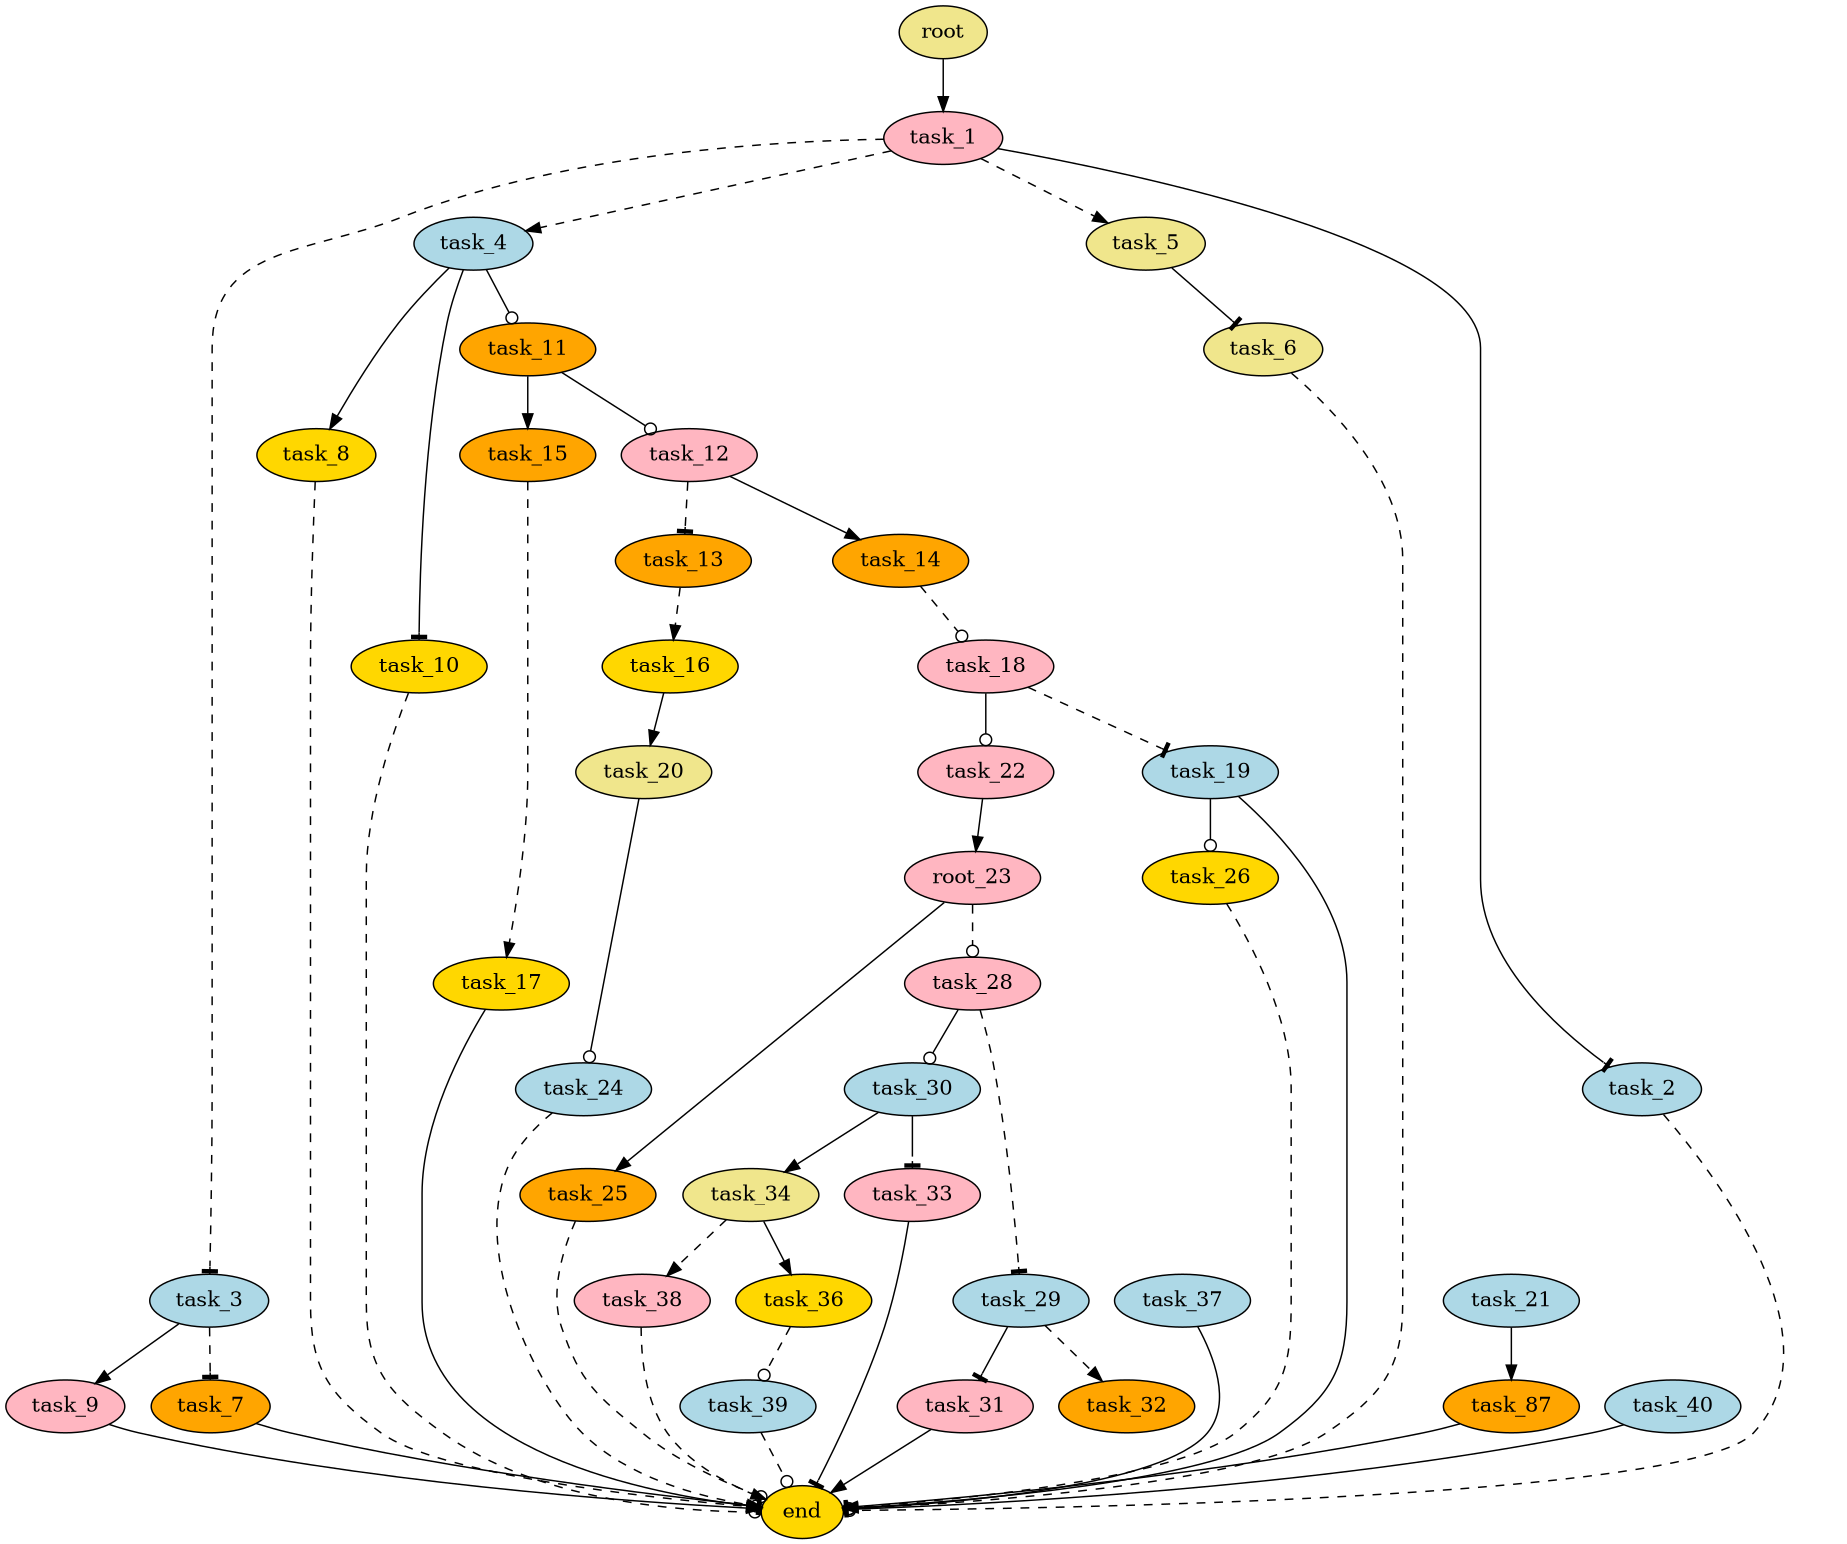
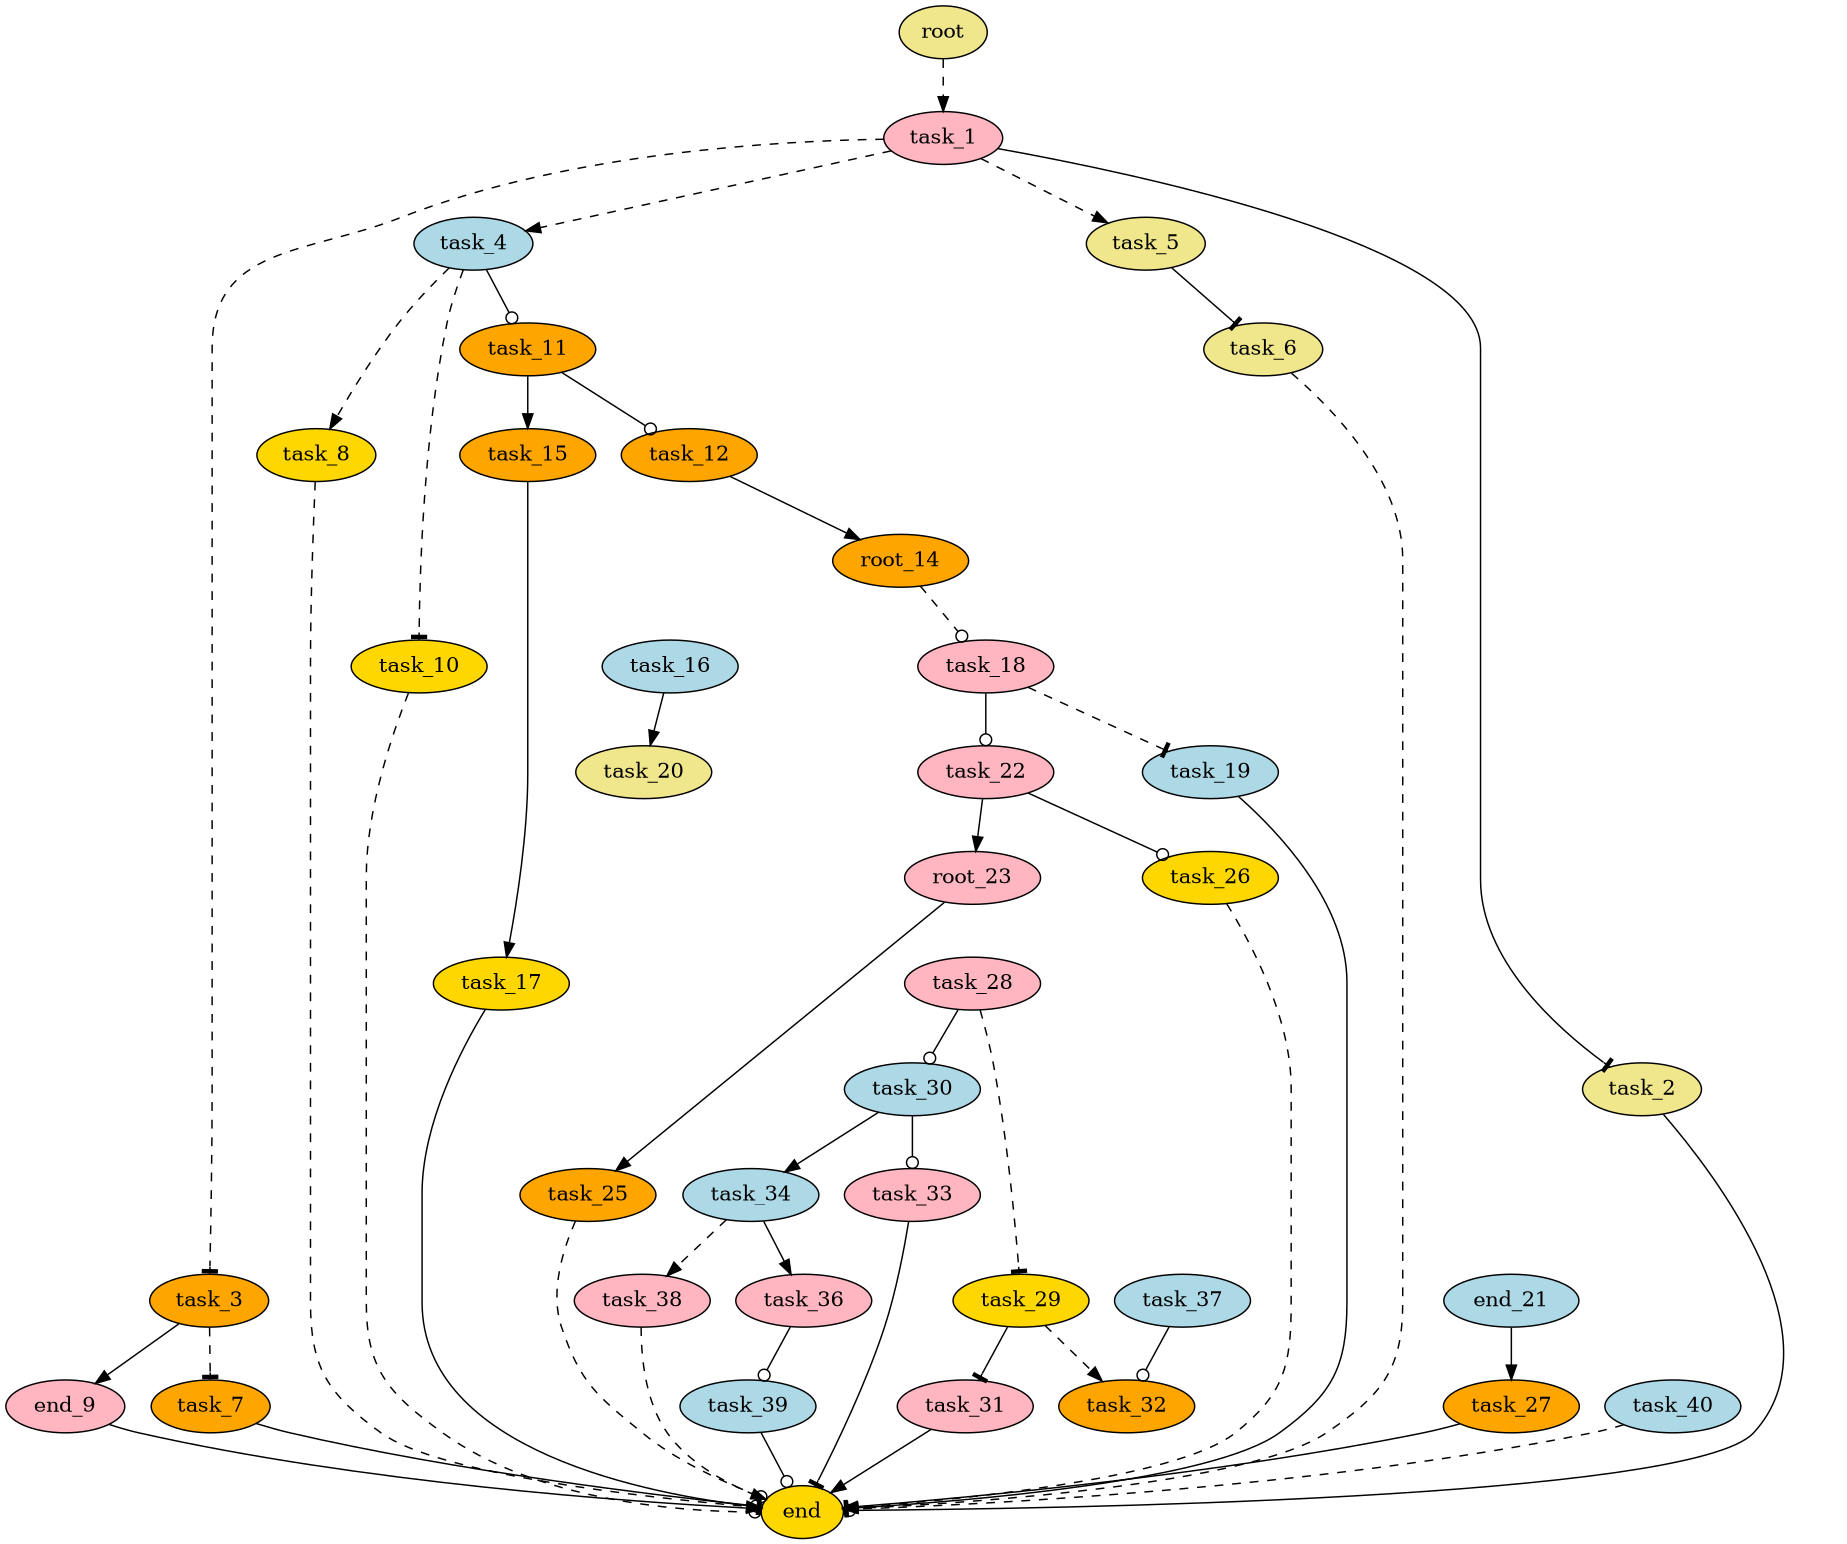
edge "root" -> "task_1": style solid -> dashed
edge "task_4" -> "task_8": style solid -> dashed
edge "task_4" -> "task_10": style solid -> dashed
node "task_12": fillcolor lightpink -> orange
node "task_13": removed
node "task_14": label "task_14" -> "root_14"
node "task_16": fillcolor gold -> lightblue
edge "task_15" -> "task_17": style dashed -> solid
edge "task_19" -> "task_26": now "task_22" -> "task_26"
edge "root_23" -> "task_28": removed
node "task_24": removed
node "task_2": fillcolor lightblue -> khaki
edge "task_30" -> "task_33": arrowhead tee -> odot
edge "task_6" -> "end": arrowhead odot -> normal
node "task_34": fillcolor khaki -> lightblue
node "task_3": fillcolor lightblue -> orange
node "task_36": fillcolor gold -> lightpink
node "task_29": fillcolor lightblue -> gold
node "task_21": label "task_21" -> "end_21"
edge "task_36" -> "task_39": style dashed -> solid
node "task_9": label "task_9" -> "end_9"
node "task_87": label "task_87" -> "task_27"
edge "task_37" -> "end": now "task_37" -> "task_32"
edge "task_39" -> "end": style dashed -> solid
edge "task_40" -> "end": style solid -> dashed
edge "task_2" -> "end": style dashed -> solid
